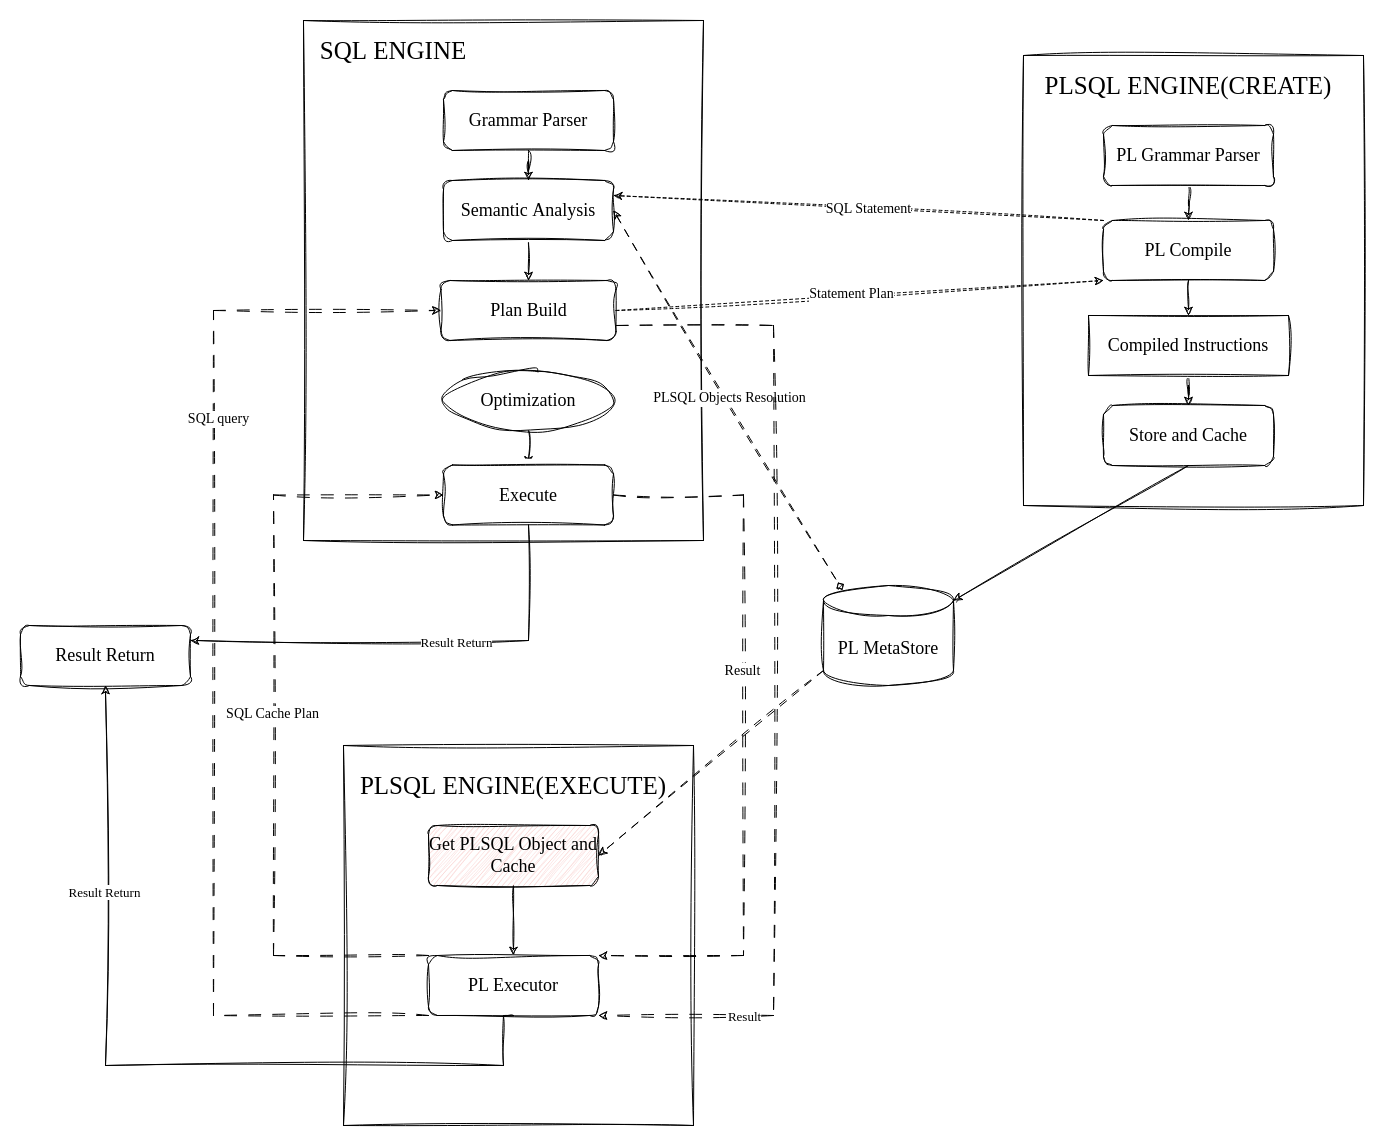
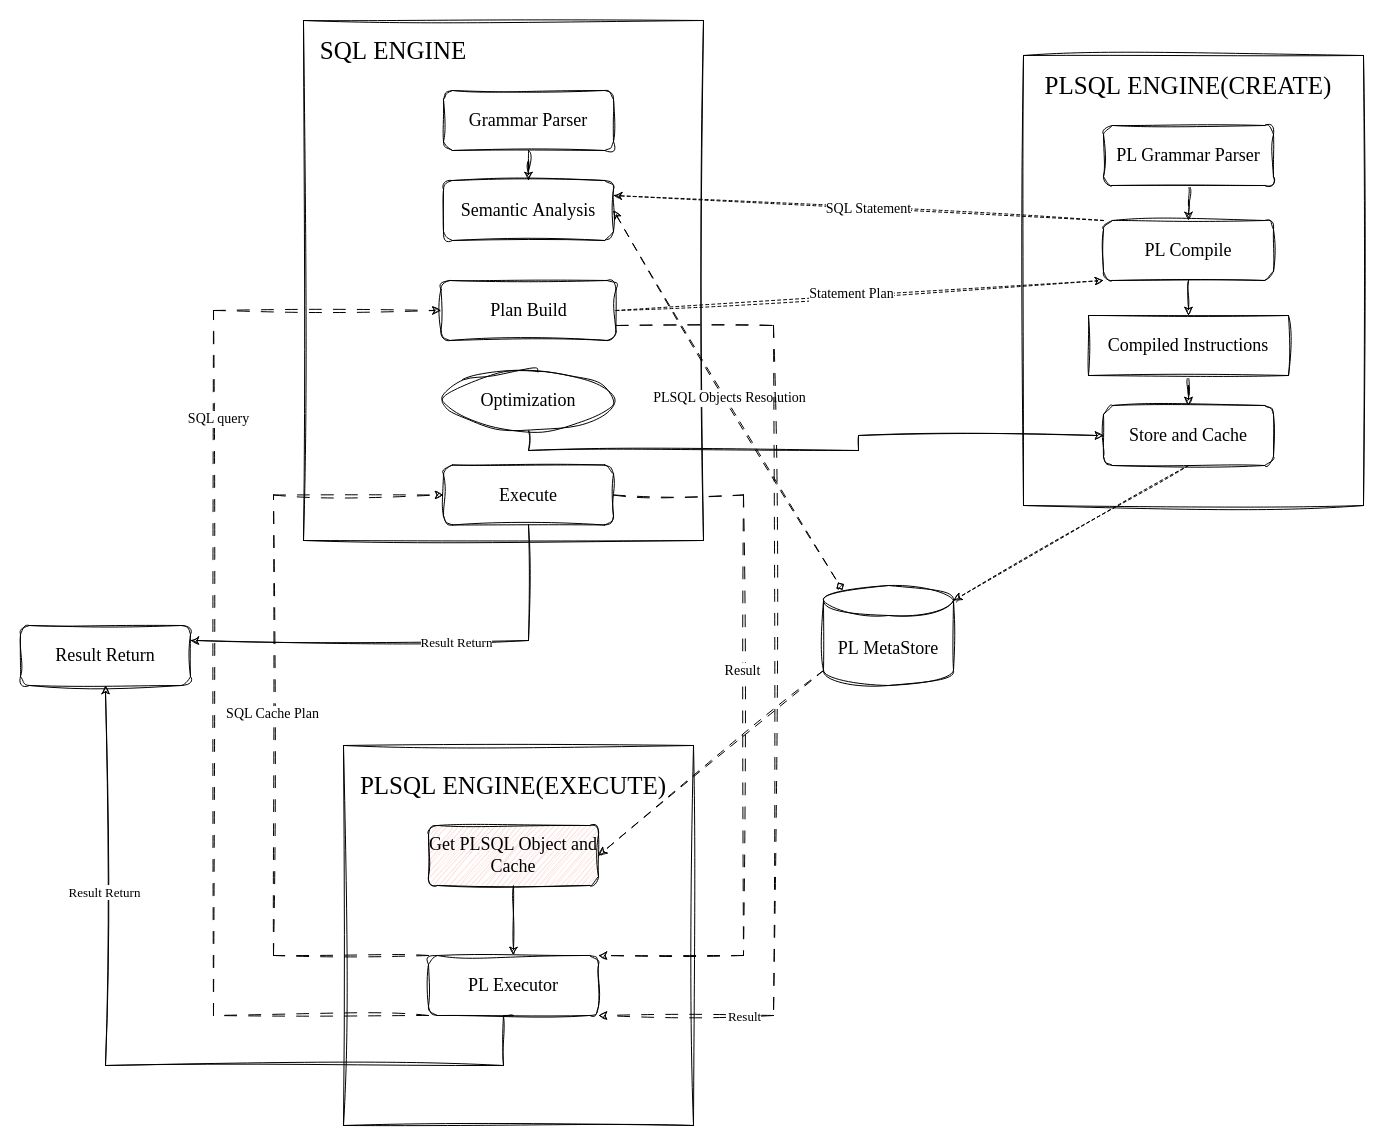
edge "Semantic Analysis" -> "Plan Build": removed
edge "Optimization" -> "Execute": now "Optimization" -> "Store and Cache"
edge "Store and Cache" -> "PL MetaStore": style solid -> dashed
